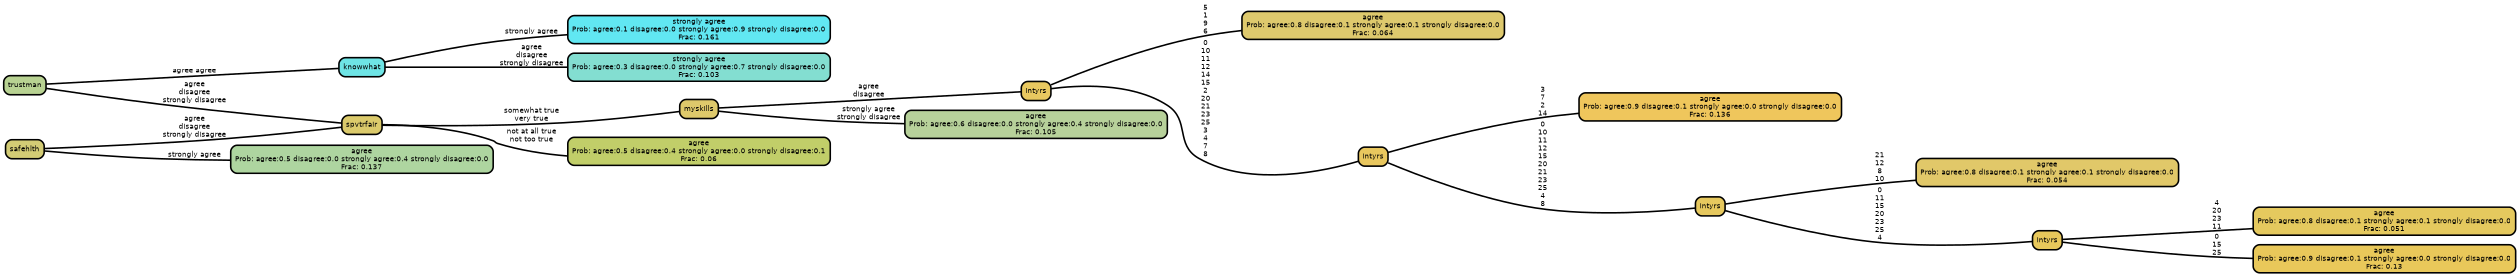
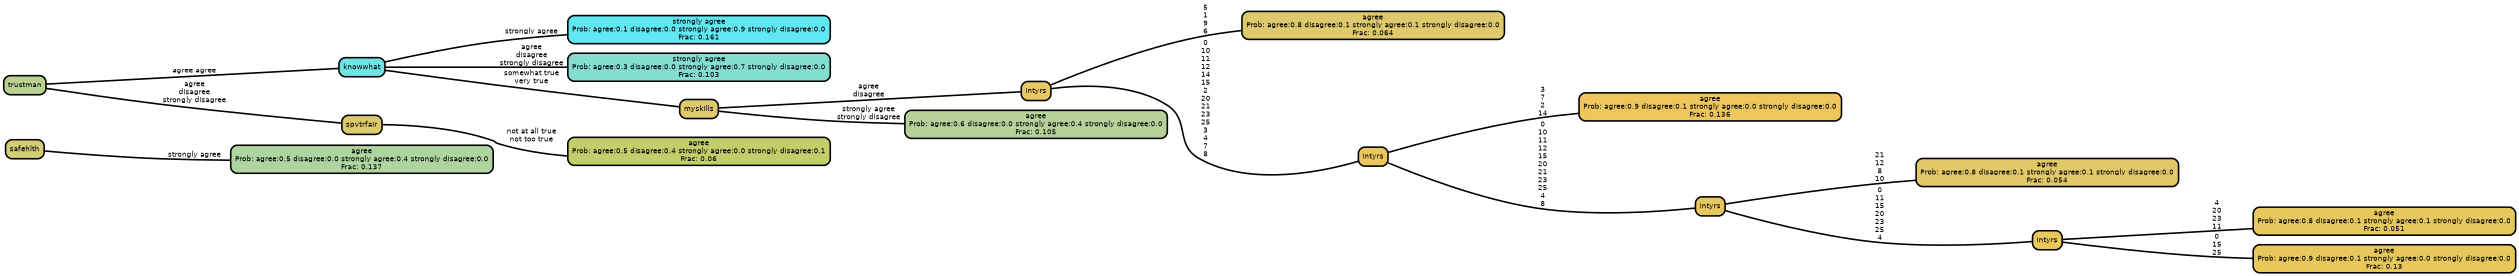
edge "myskills" -- "spvtrfair": now "myskills" -- "knowwhat"
edge "spvtrfair" -- "safehlth": removed, label "agree disagree strongly disagree"
